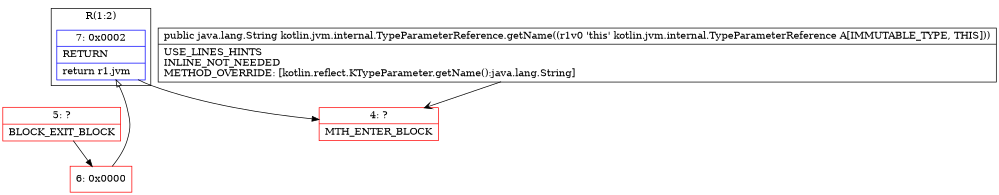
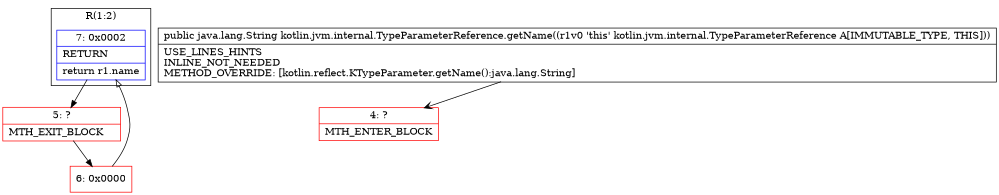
node "7: 0x0002": text "return r1.jvm" -> "return r1.name"
edge "7: 0x0002" -> "4: ?": now "7: 0x0002" -> "5: ?"
node "5: ?": text "BLOCK_EXIT_BLOCK" -> "MTH_EXIT_BLOCK"
